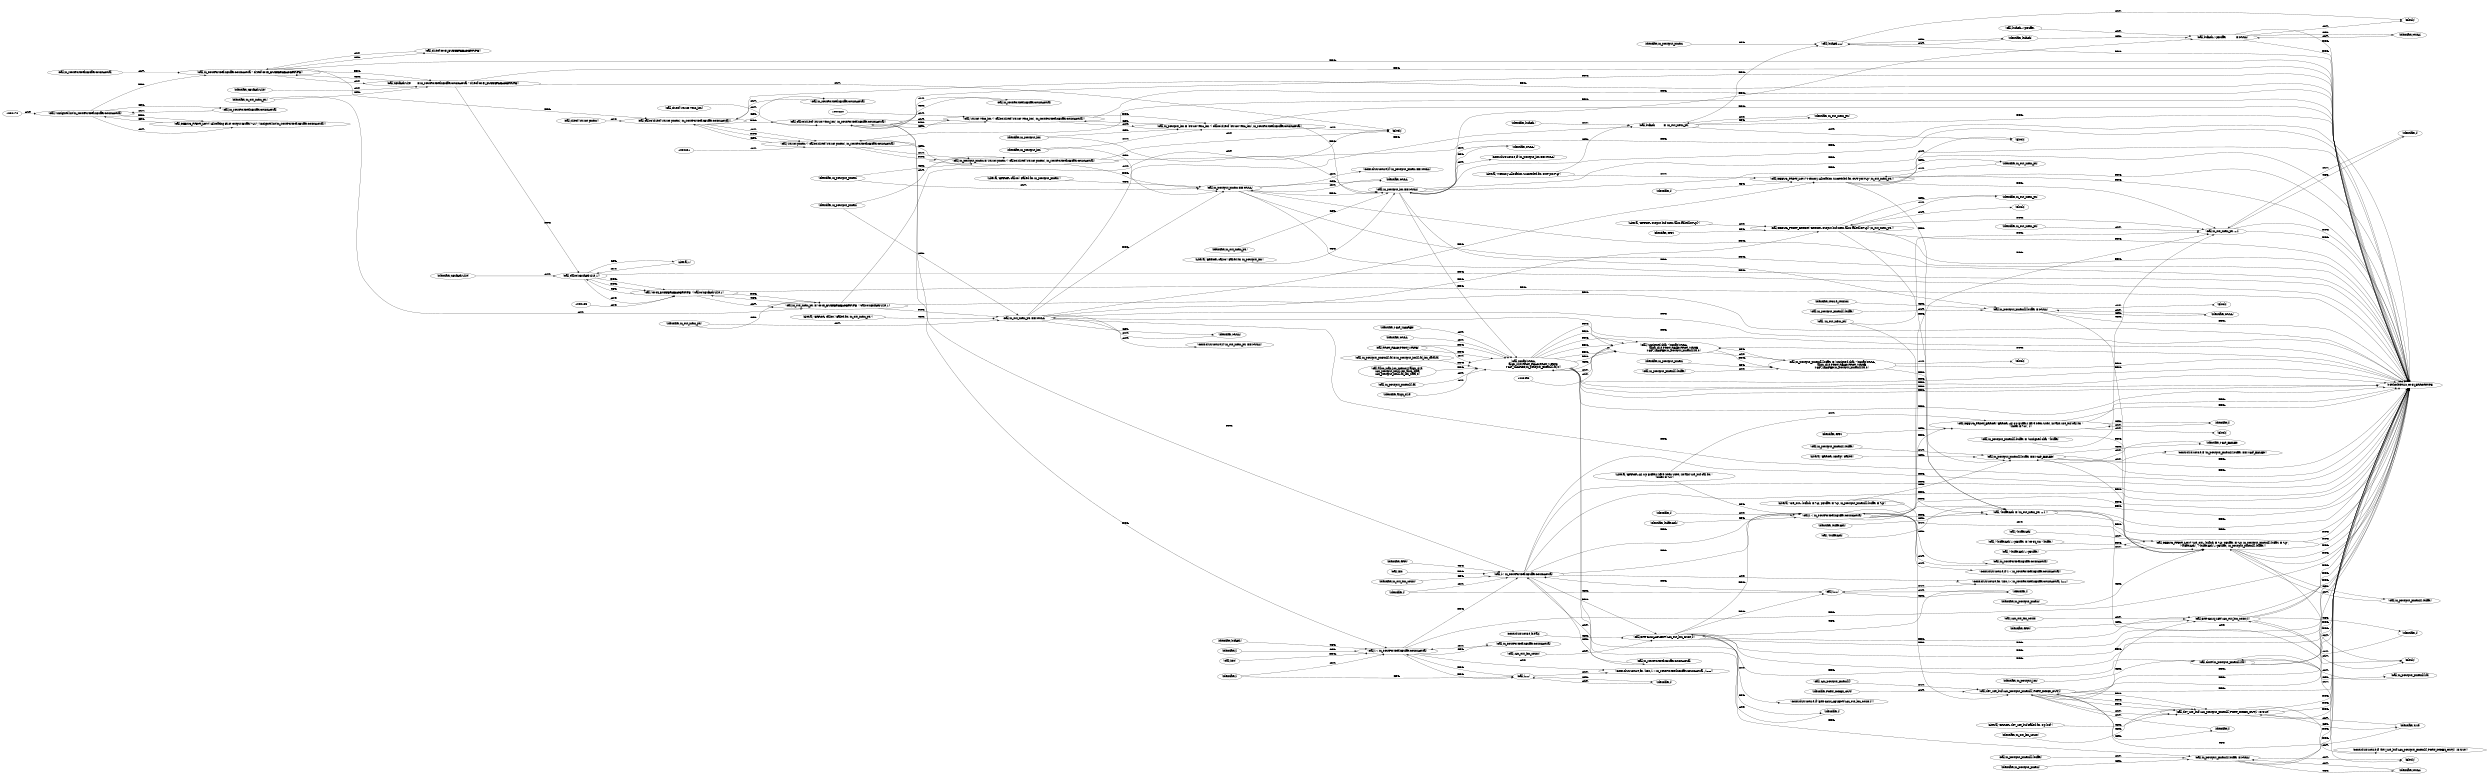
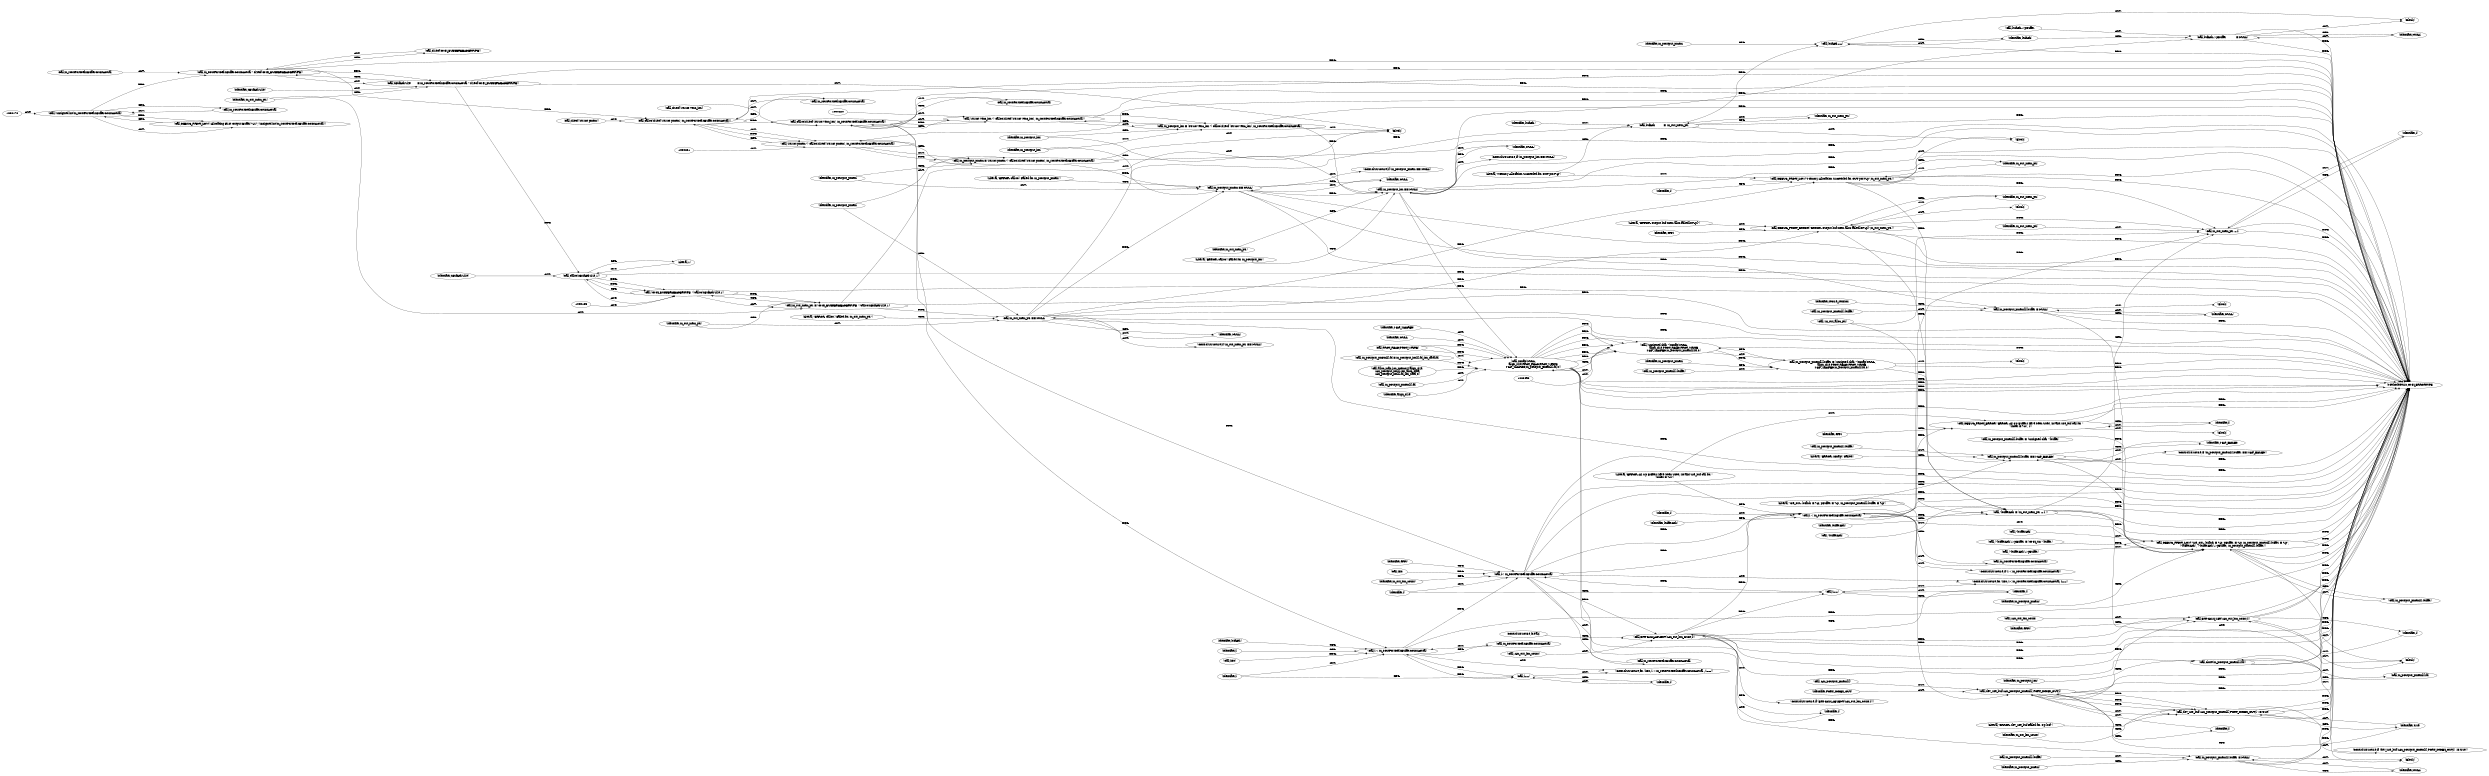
node "(Call,!m_out_mem_ptr)": label "(Call,!m_out_mem_ptr)" -> "(Call,!m_out_alloc_ptr)"
edge "(Call,m_pOutput_pmem[i].buffer = (unsigned char *)buffer)" -> "(Call,m_out_mem_ptr + i)": now "(Call,*bufferHdr = (m_out_mem_ptr + i ))" -> "(Call,m_out_mem_ptr + i)"
